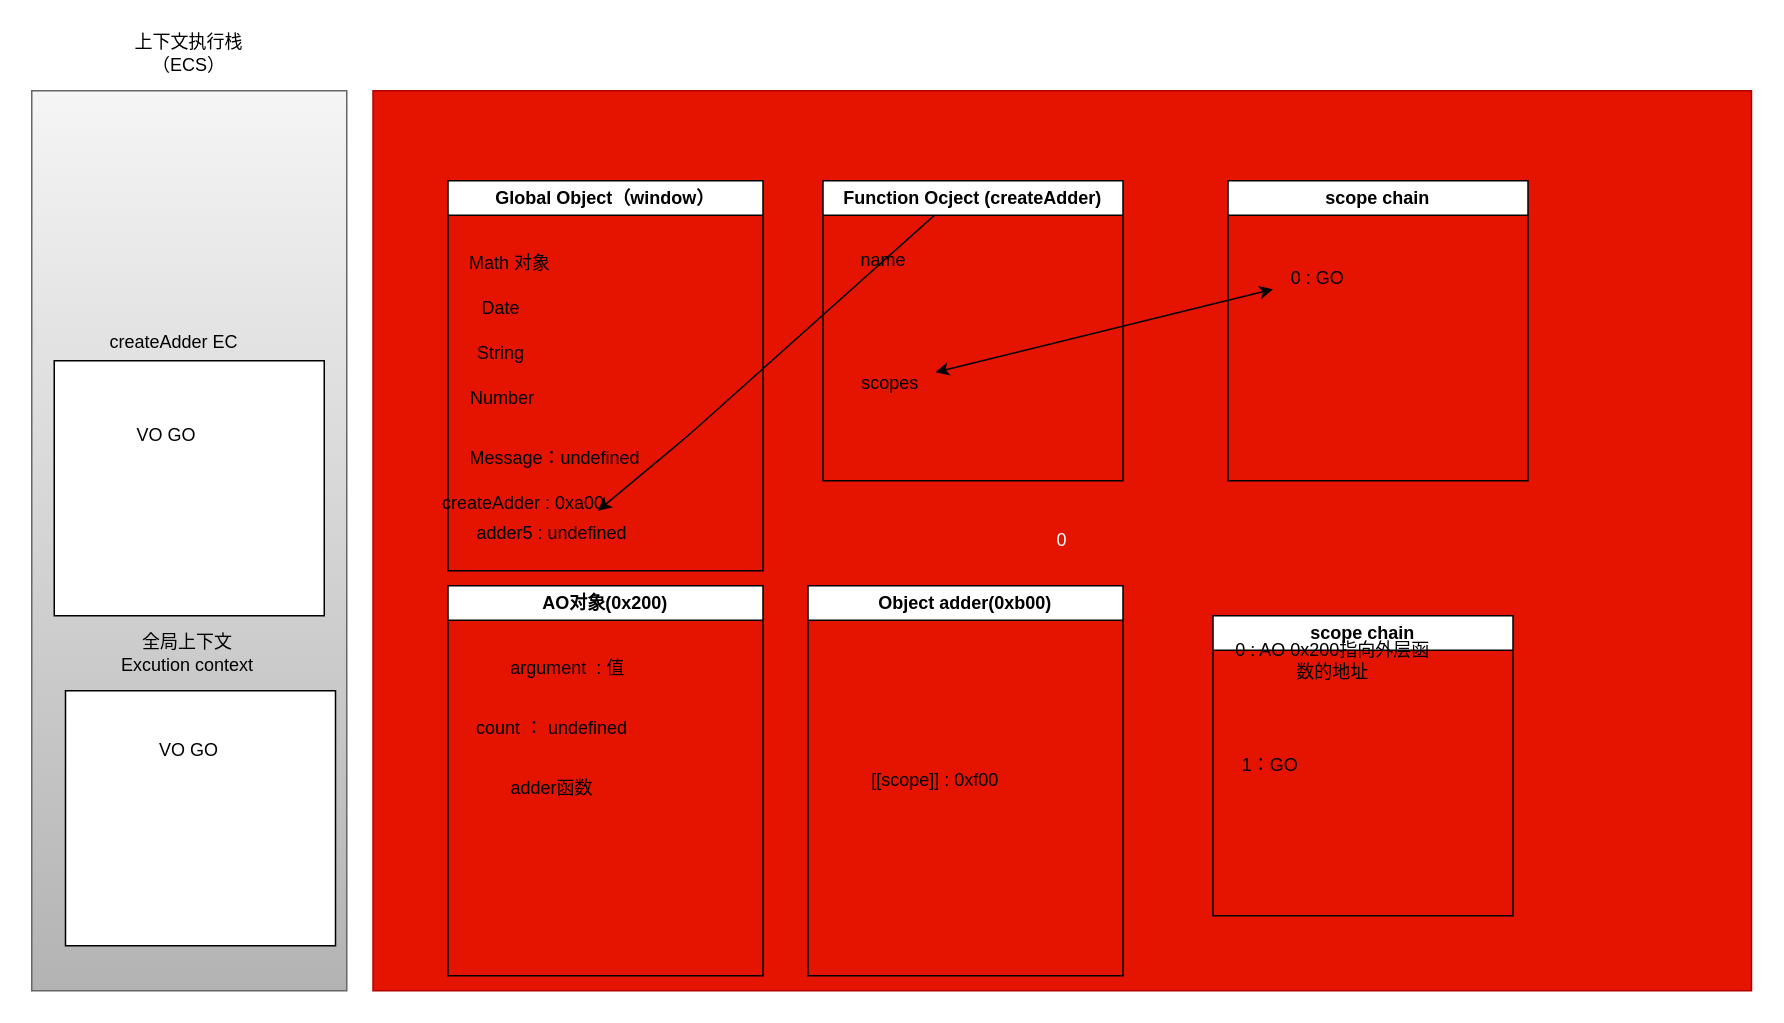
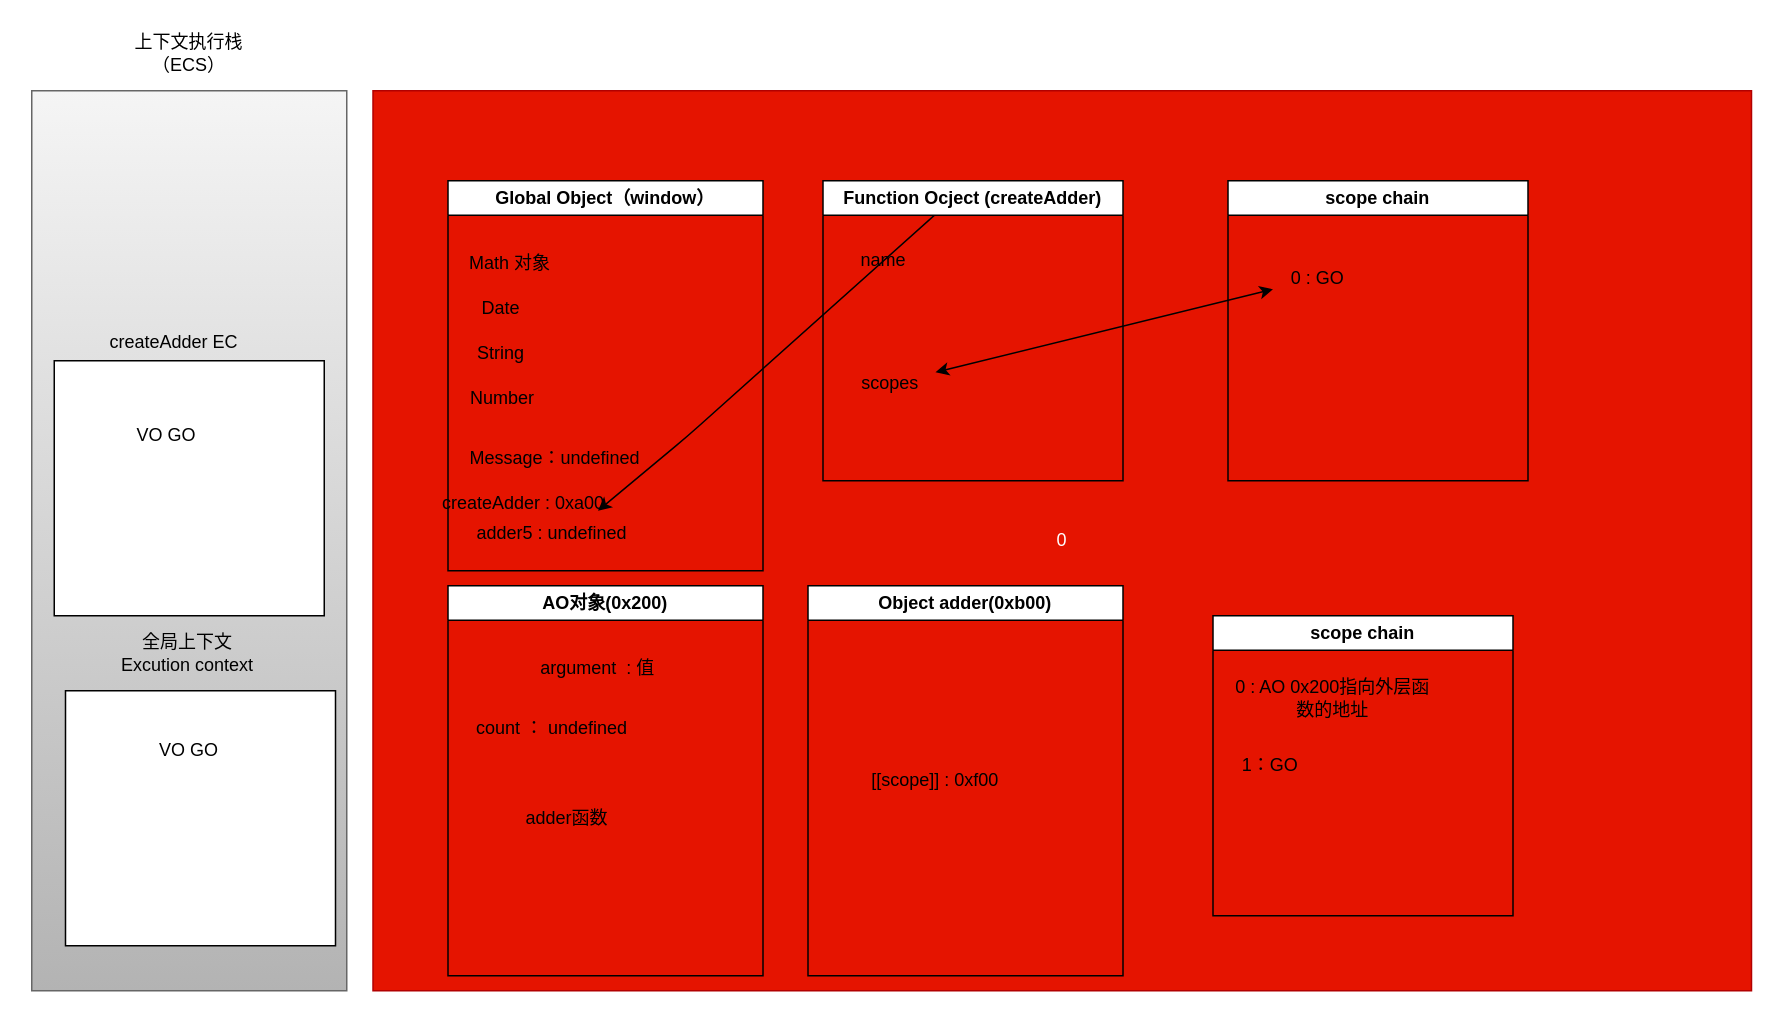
node "0 : AO 0x200指向外层函数的地址": moved (1333, 661) -> (1333, 698)
node "argument : 值": moved (568, 668) -> (598, 668)
node "adder函数": moved (552, 788) -> (567, 818)
